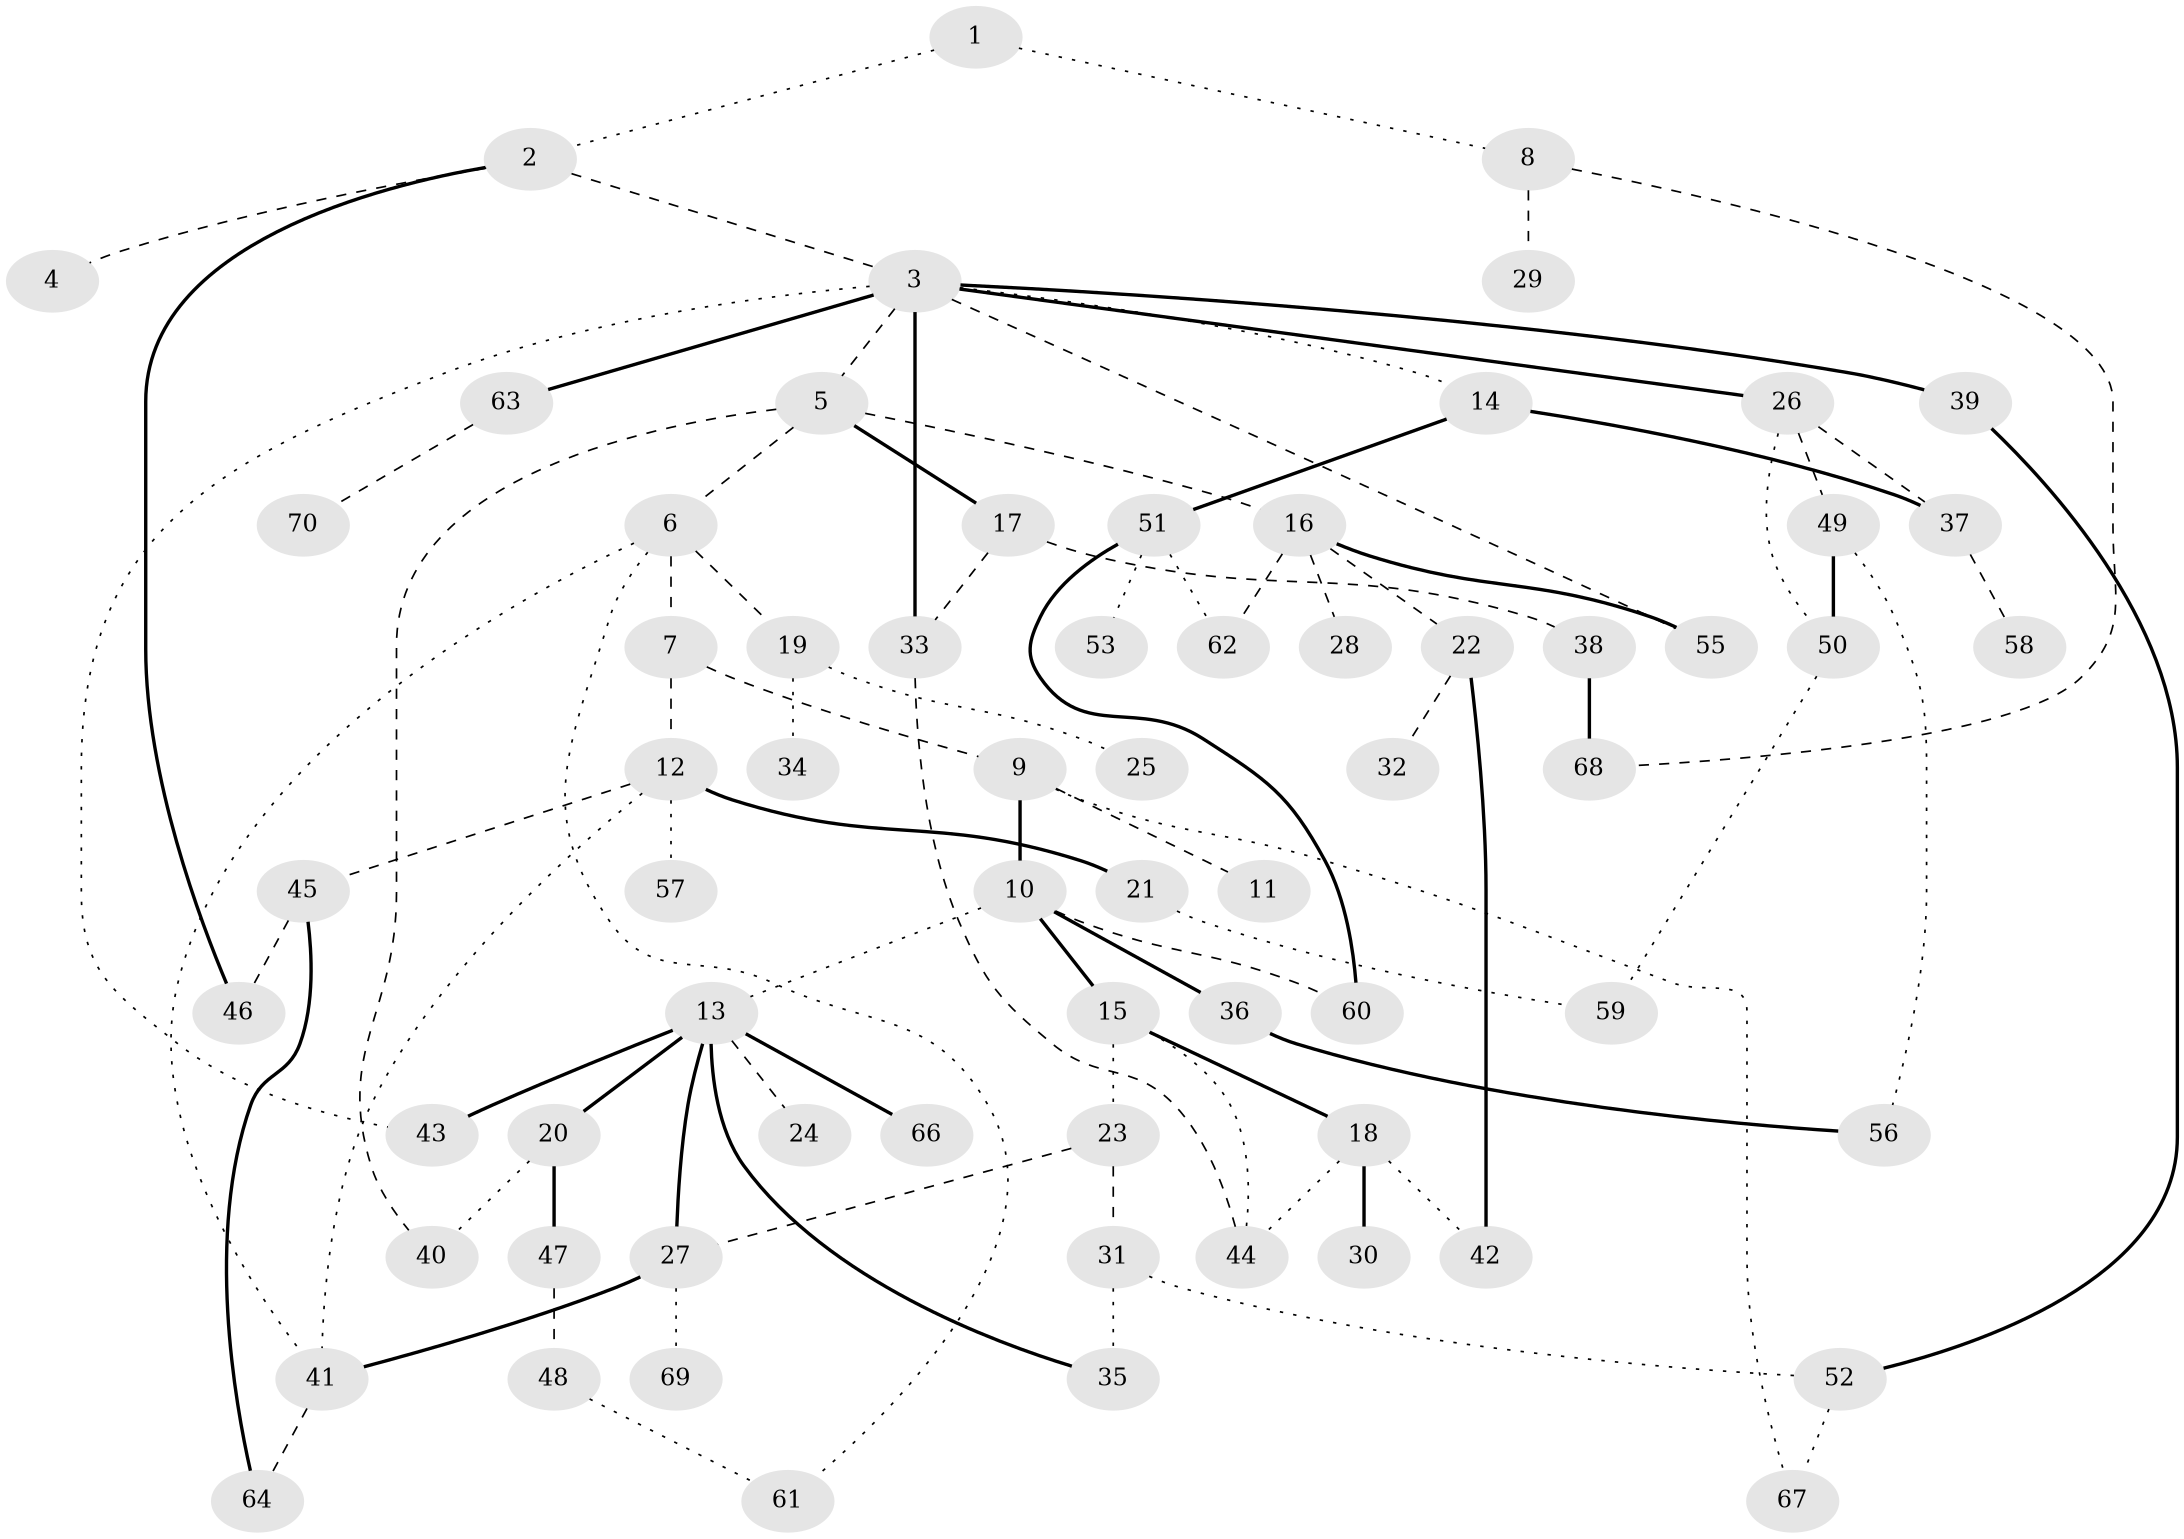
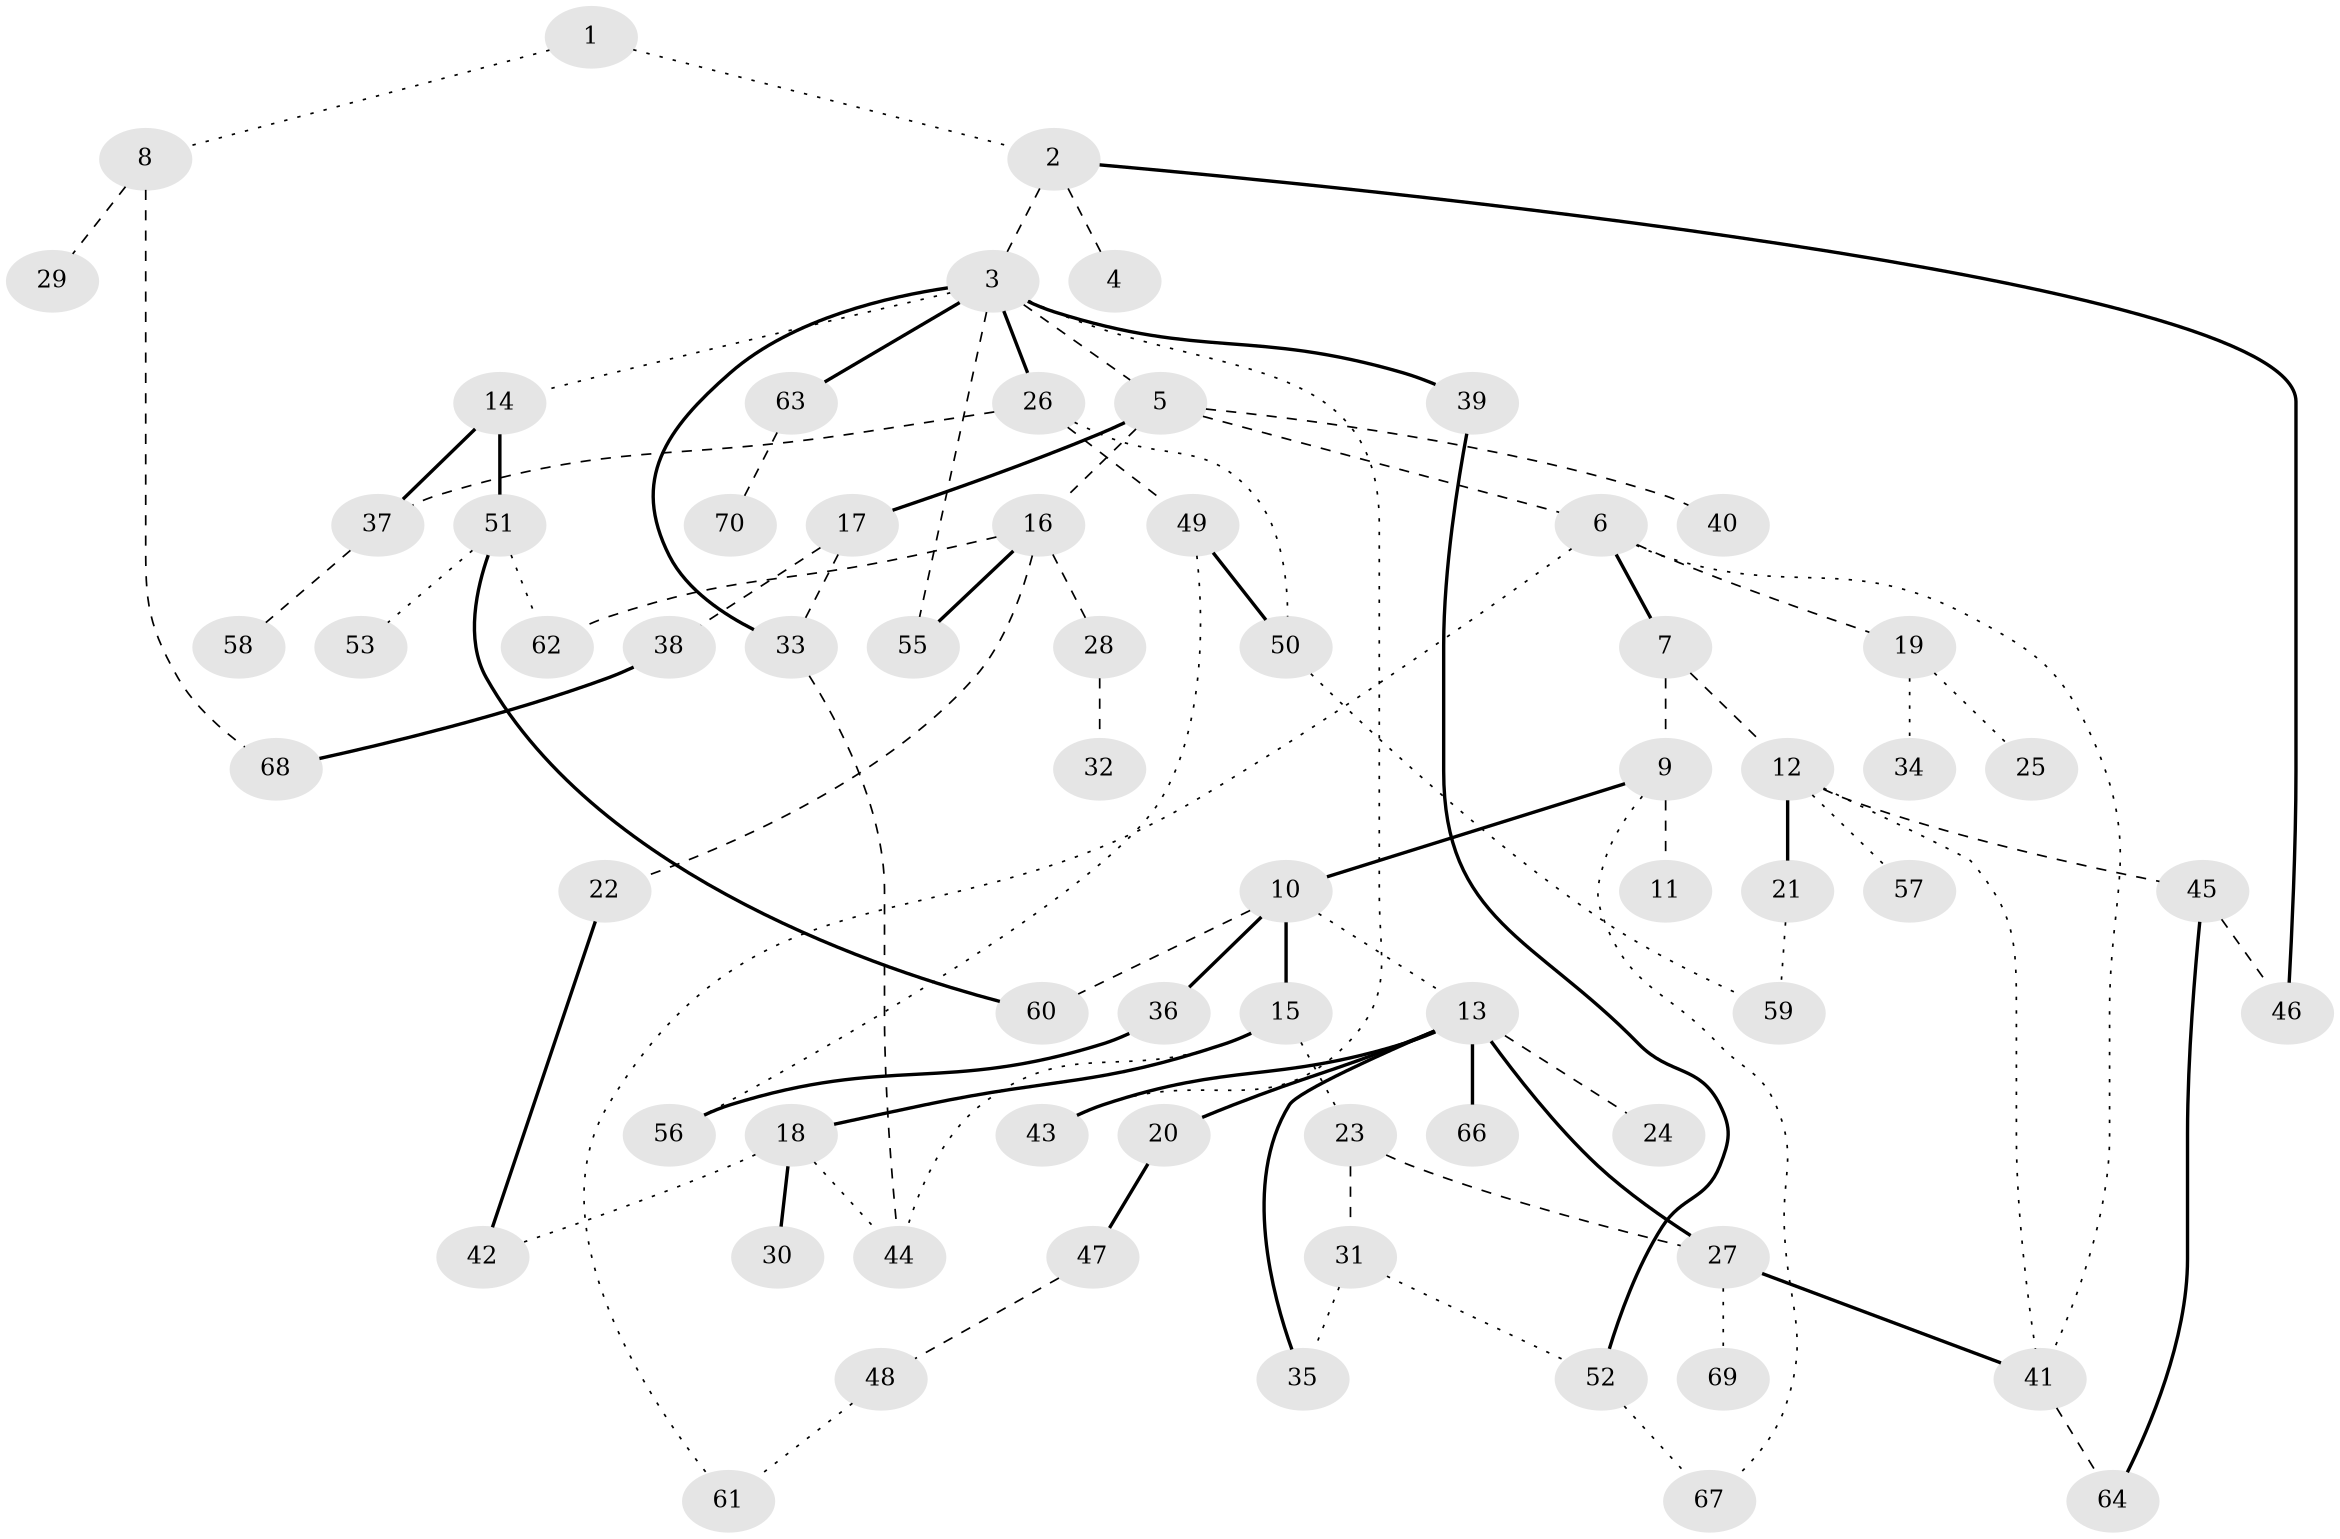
edge "6" -- "7": style dashed -> bold
edge "22" -- "32": now "28" -- "32"
edge "20" -- "40": removed
